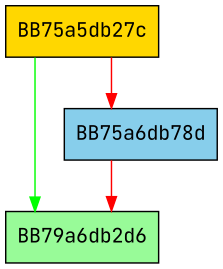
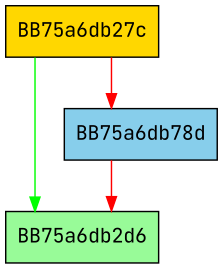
node "BB75a5db27c": label "BB75a5db27c" -> "BB75a6db27c"
node "BB79a6db2d6": label "BB79a6db2d6" -> "BB75a6db2d6"
